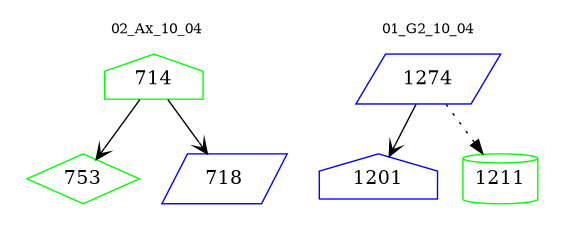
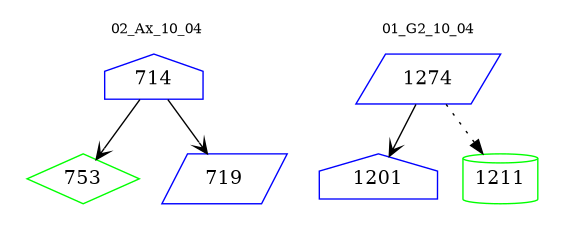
node "714": color green -> blue
node "718": label "718" -> "719"
